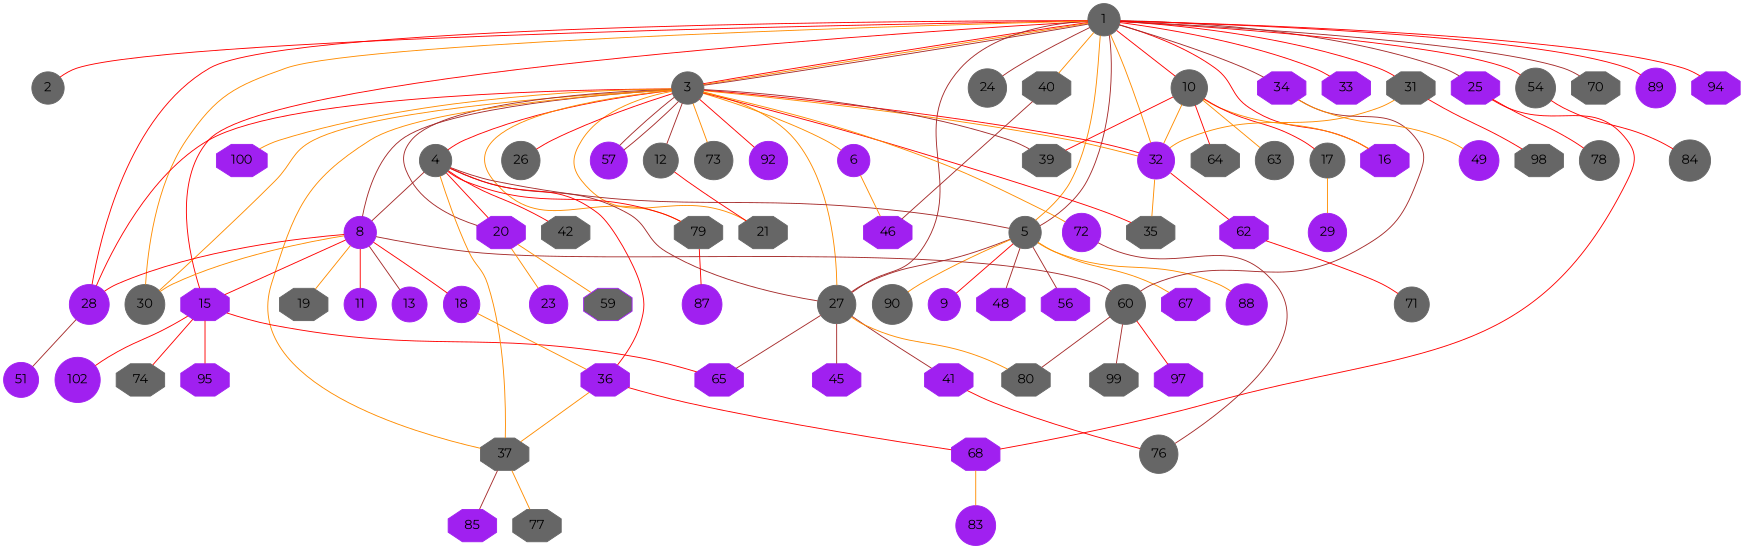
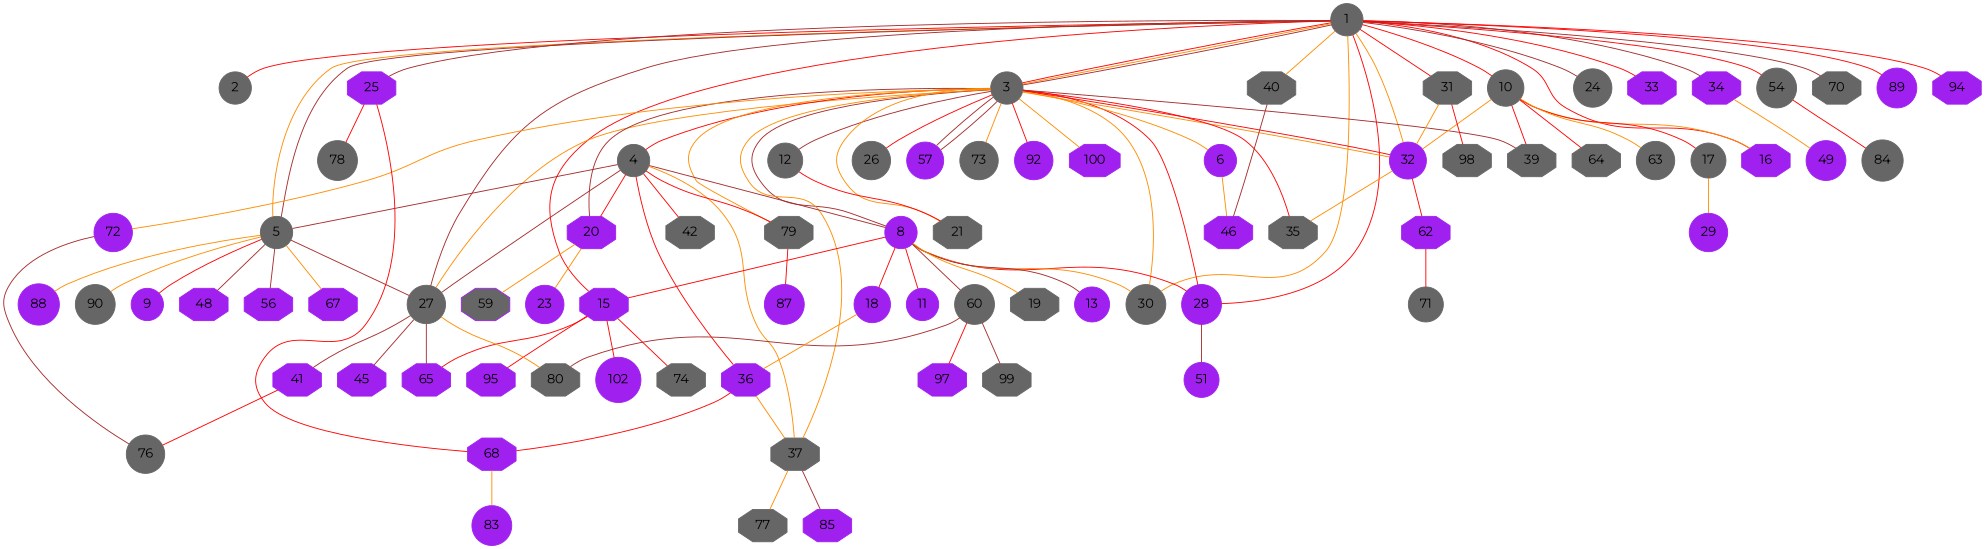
edge "34" -- "60": removed
